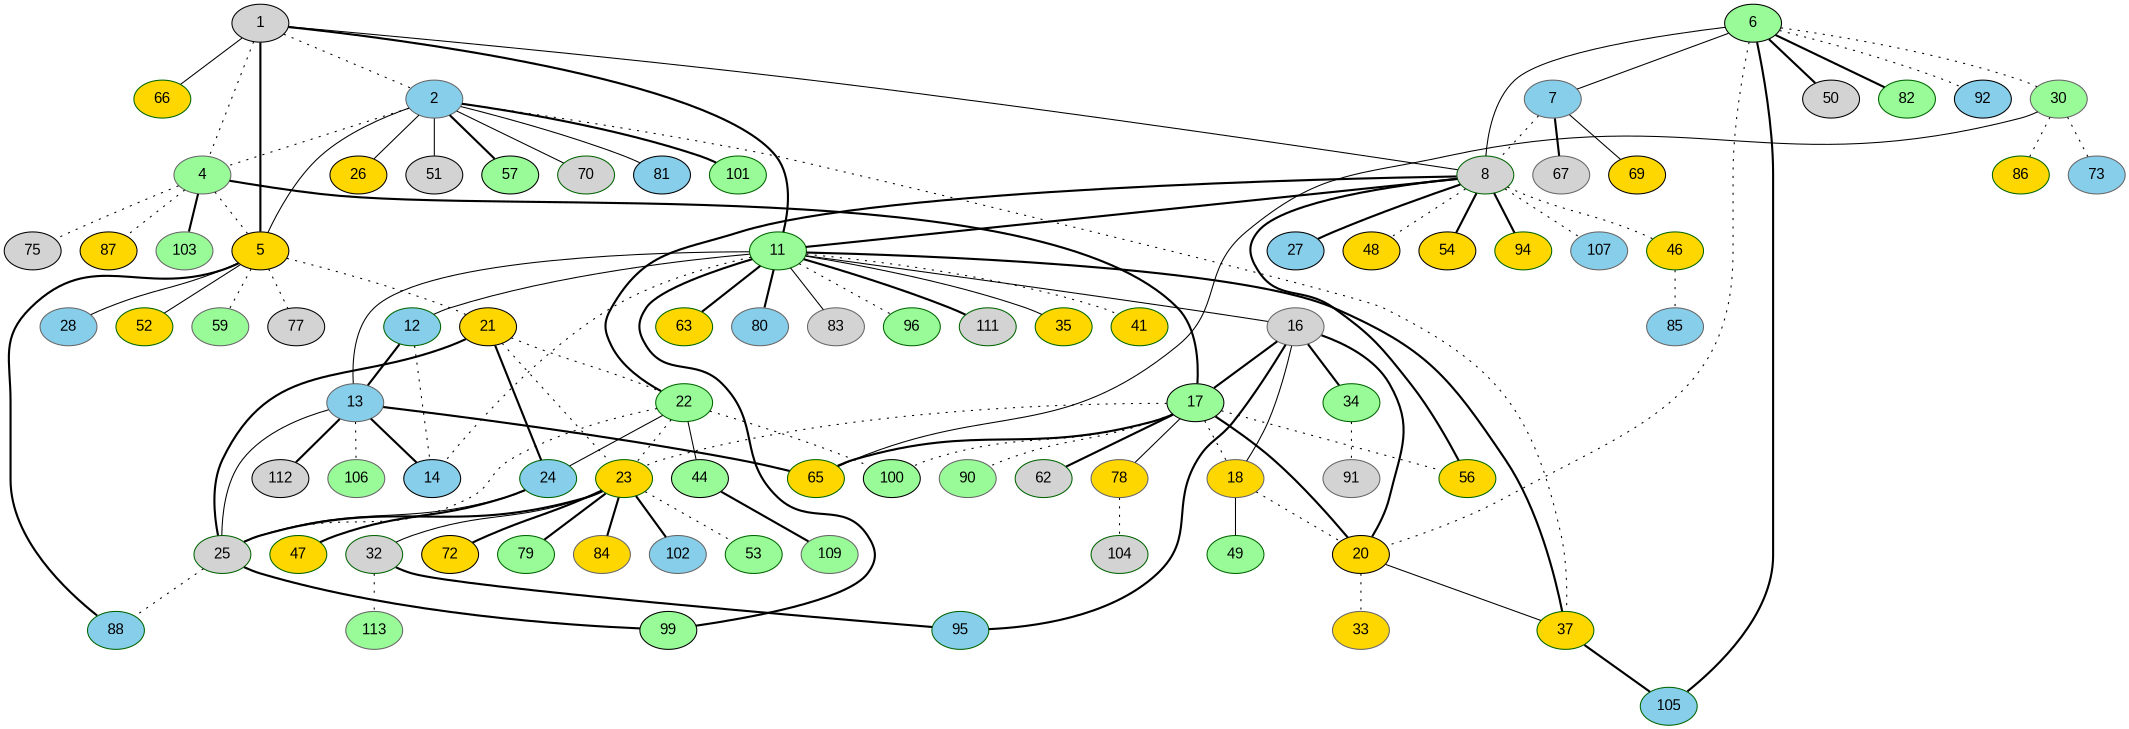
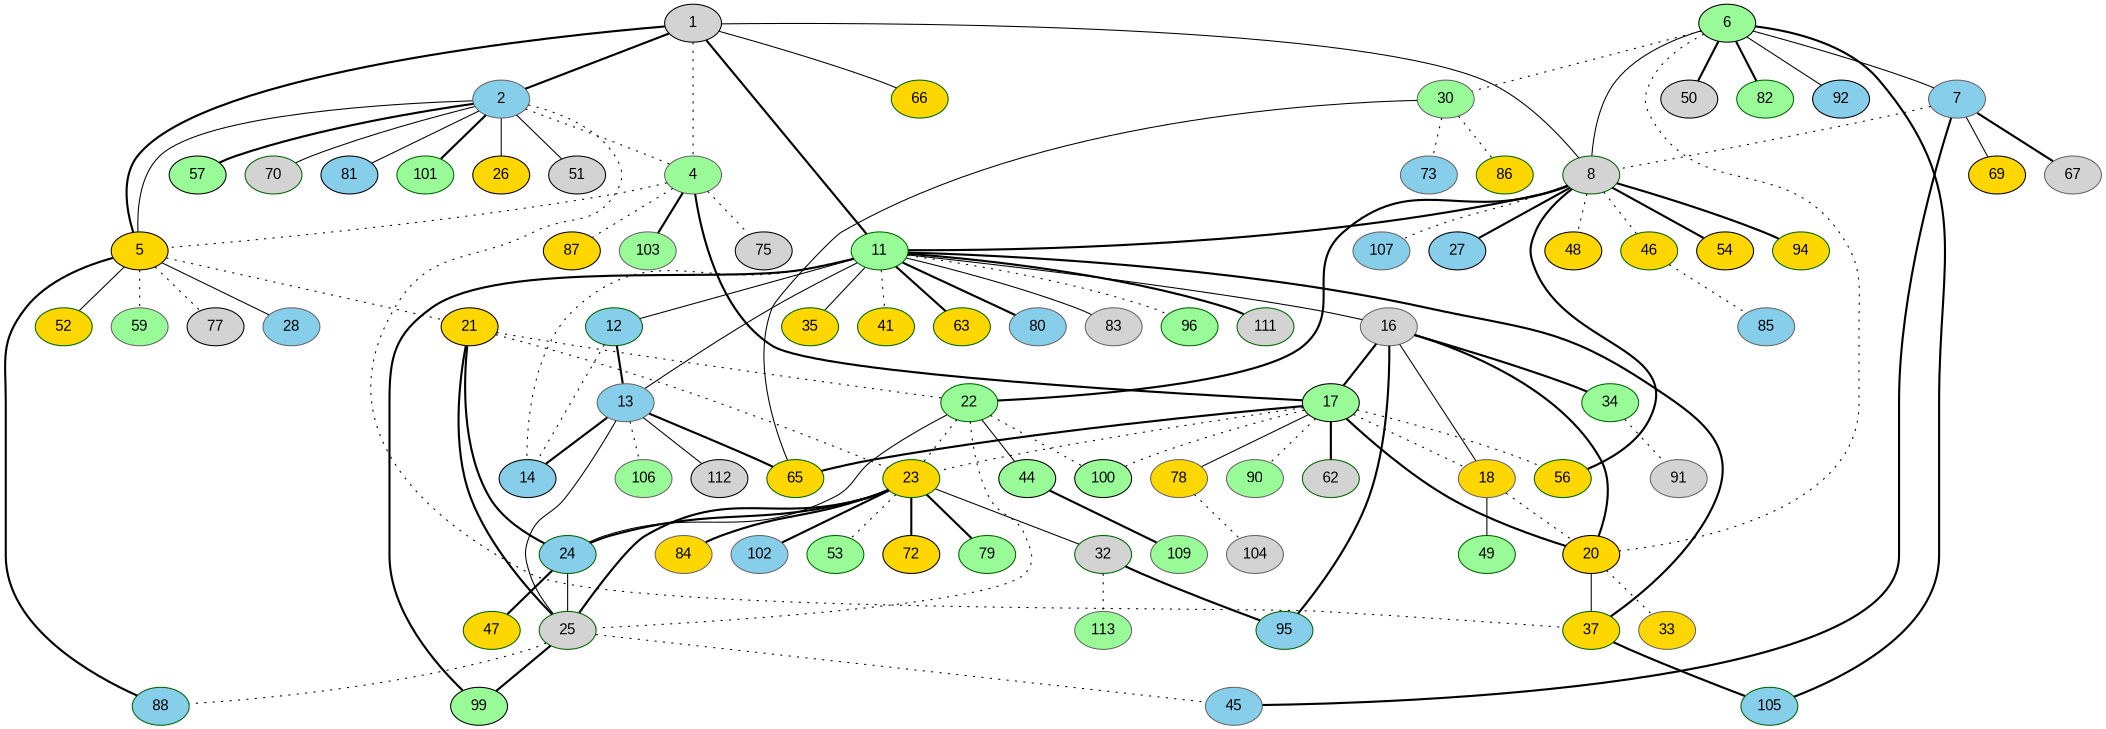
edge "6" -- "92": style dotted -> solid
edge "1" -- "2": style dotted -> bold
edge "13" -- "112": style bold -> solid
edge "23" -- "24": added
node "104": color darkgreen -> gray40
node "45": added
